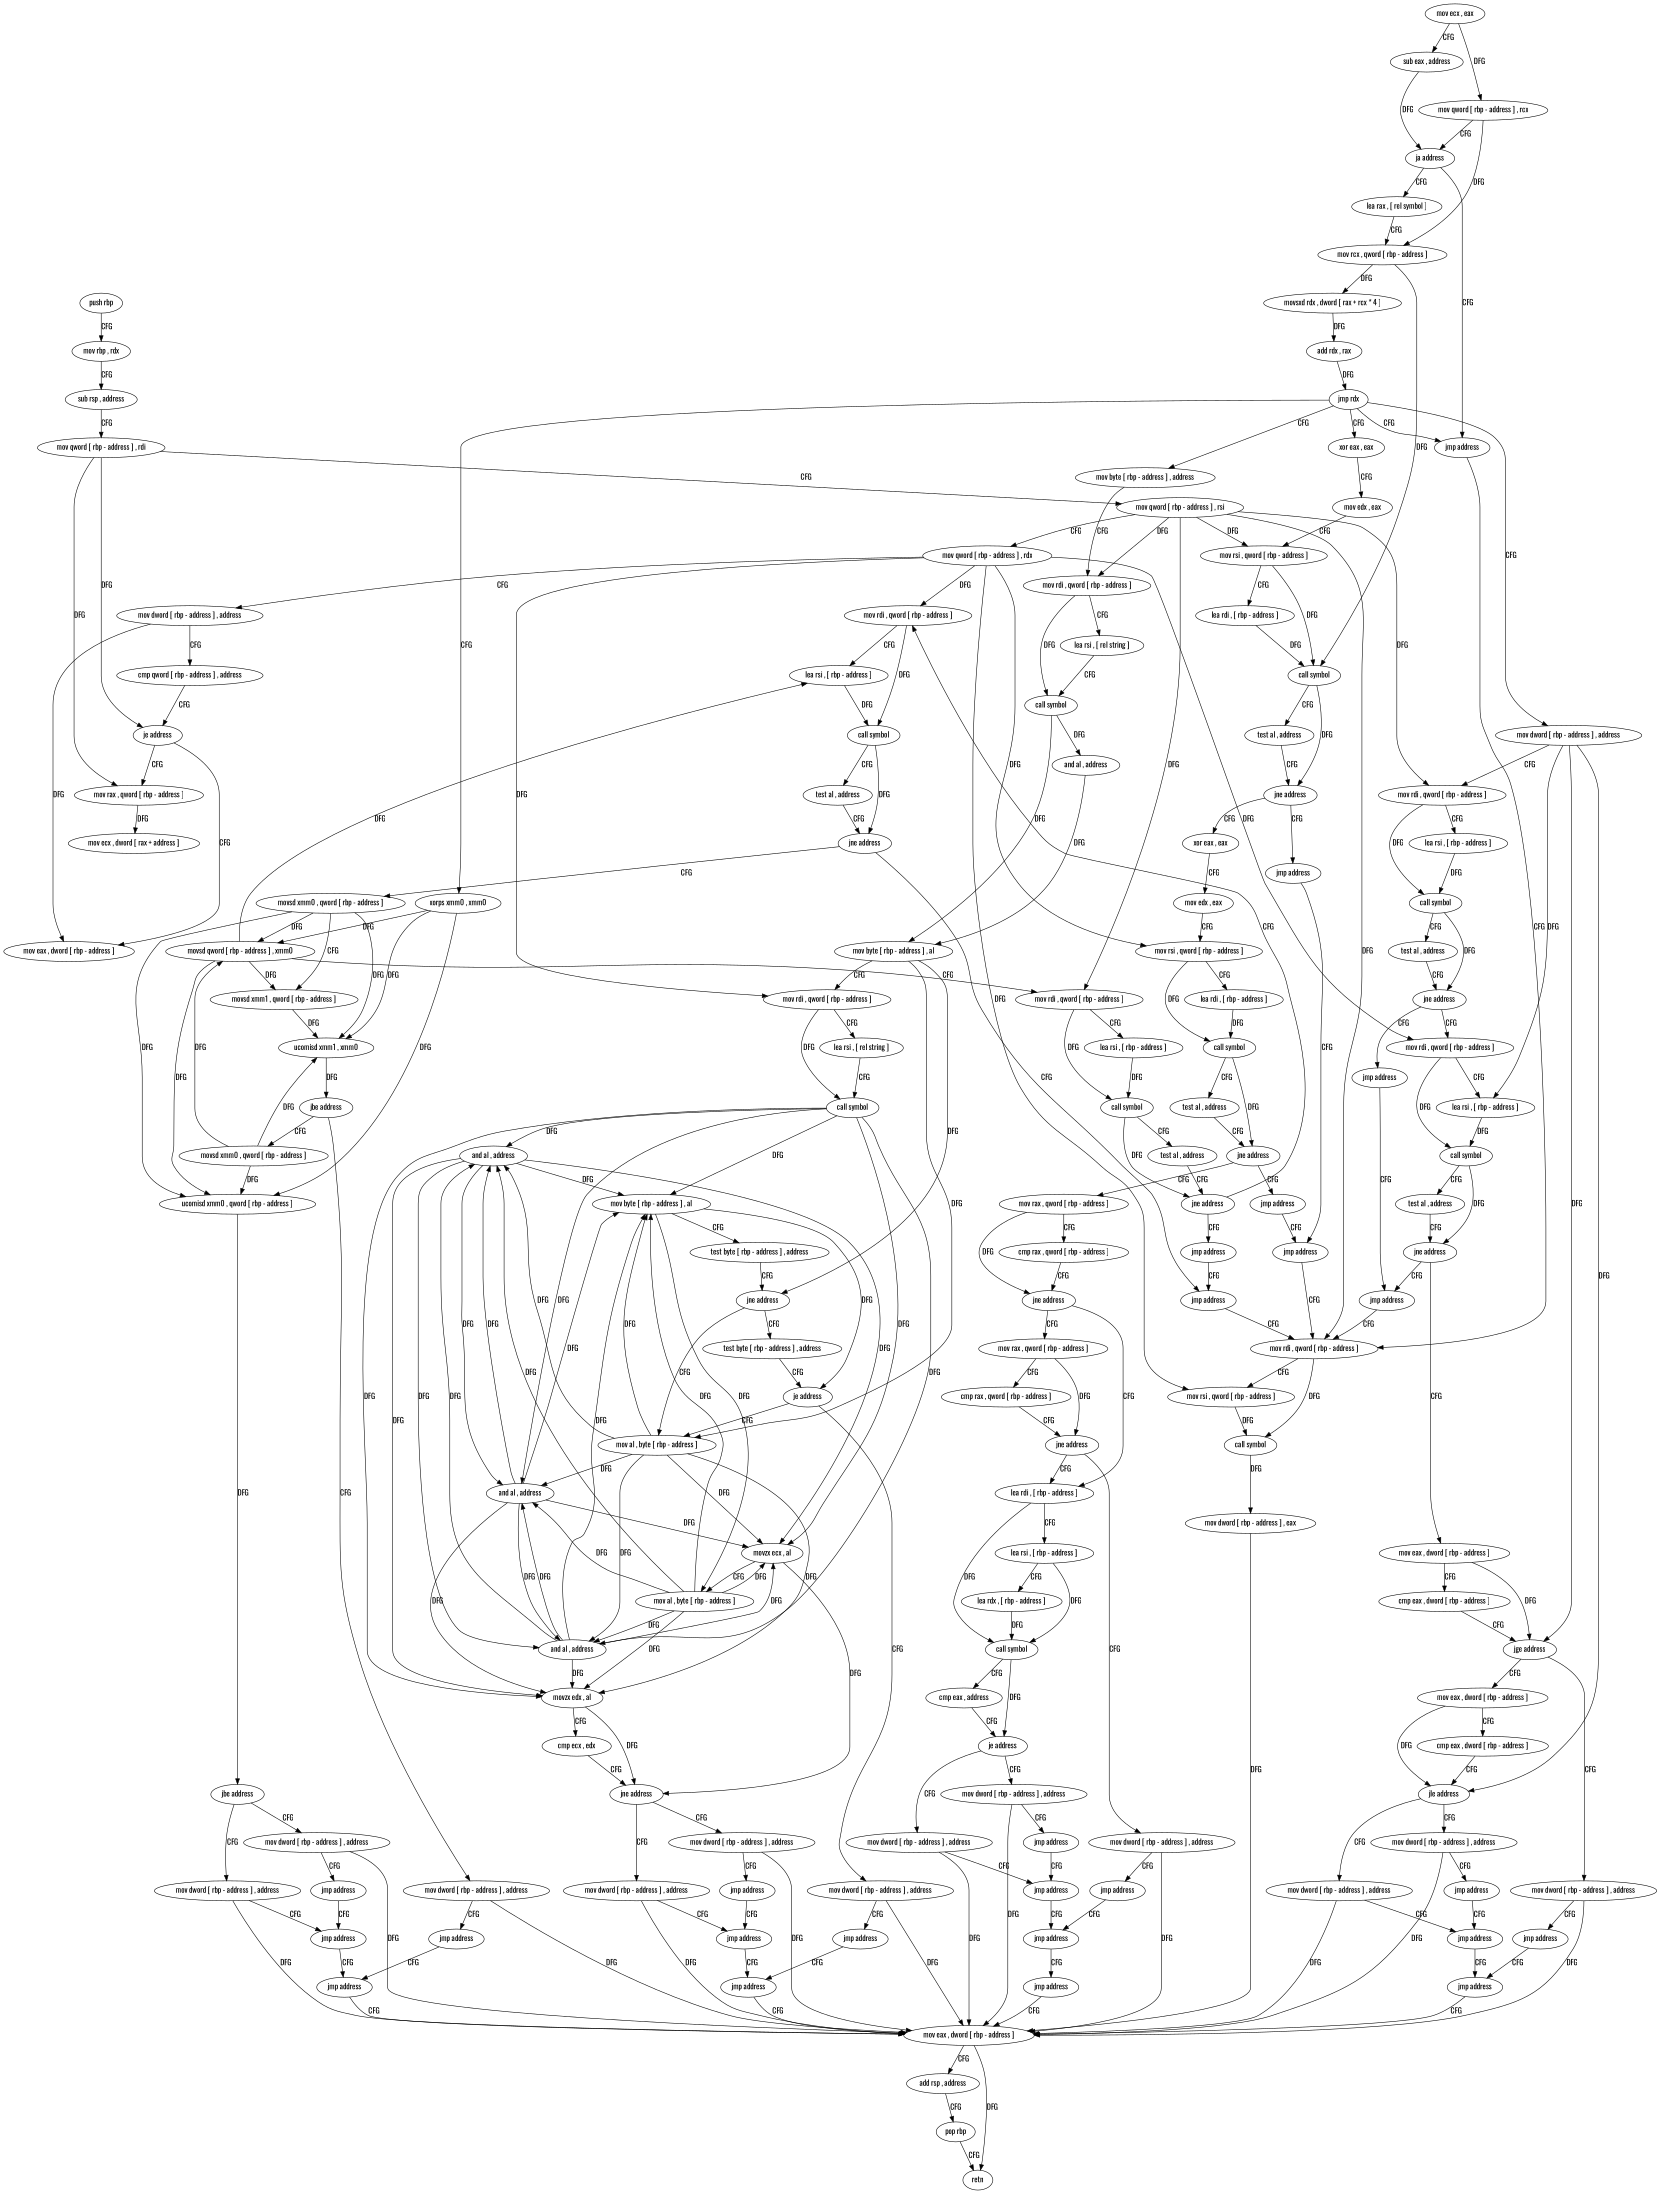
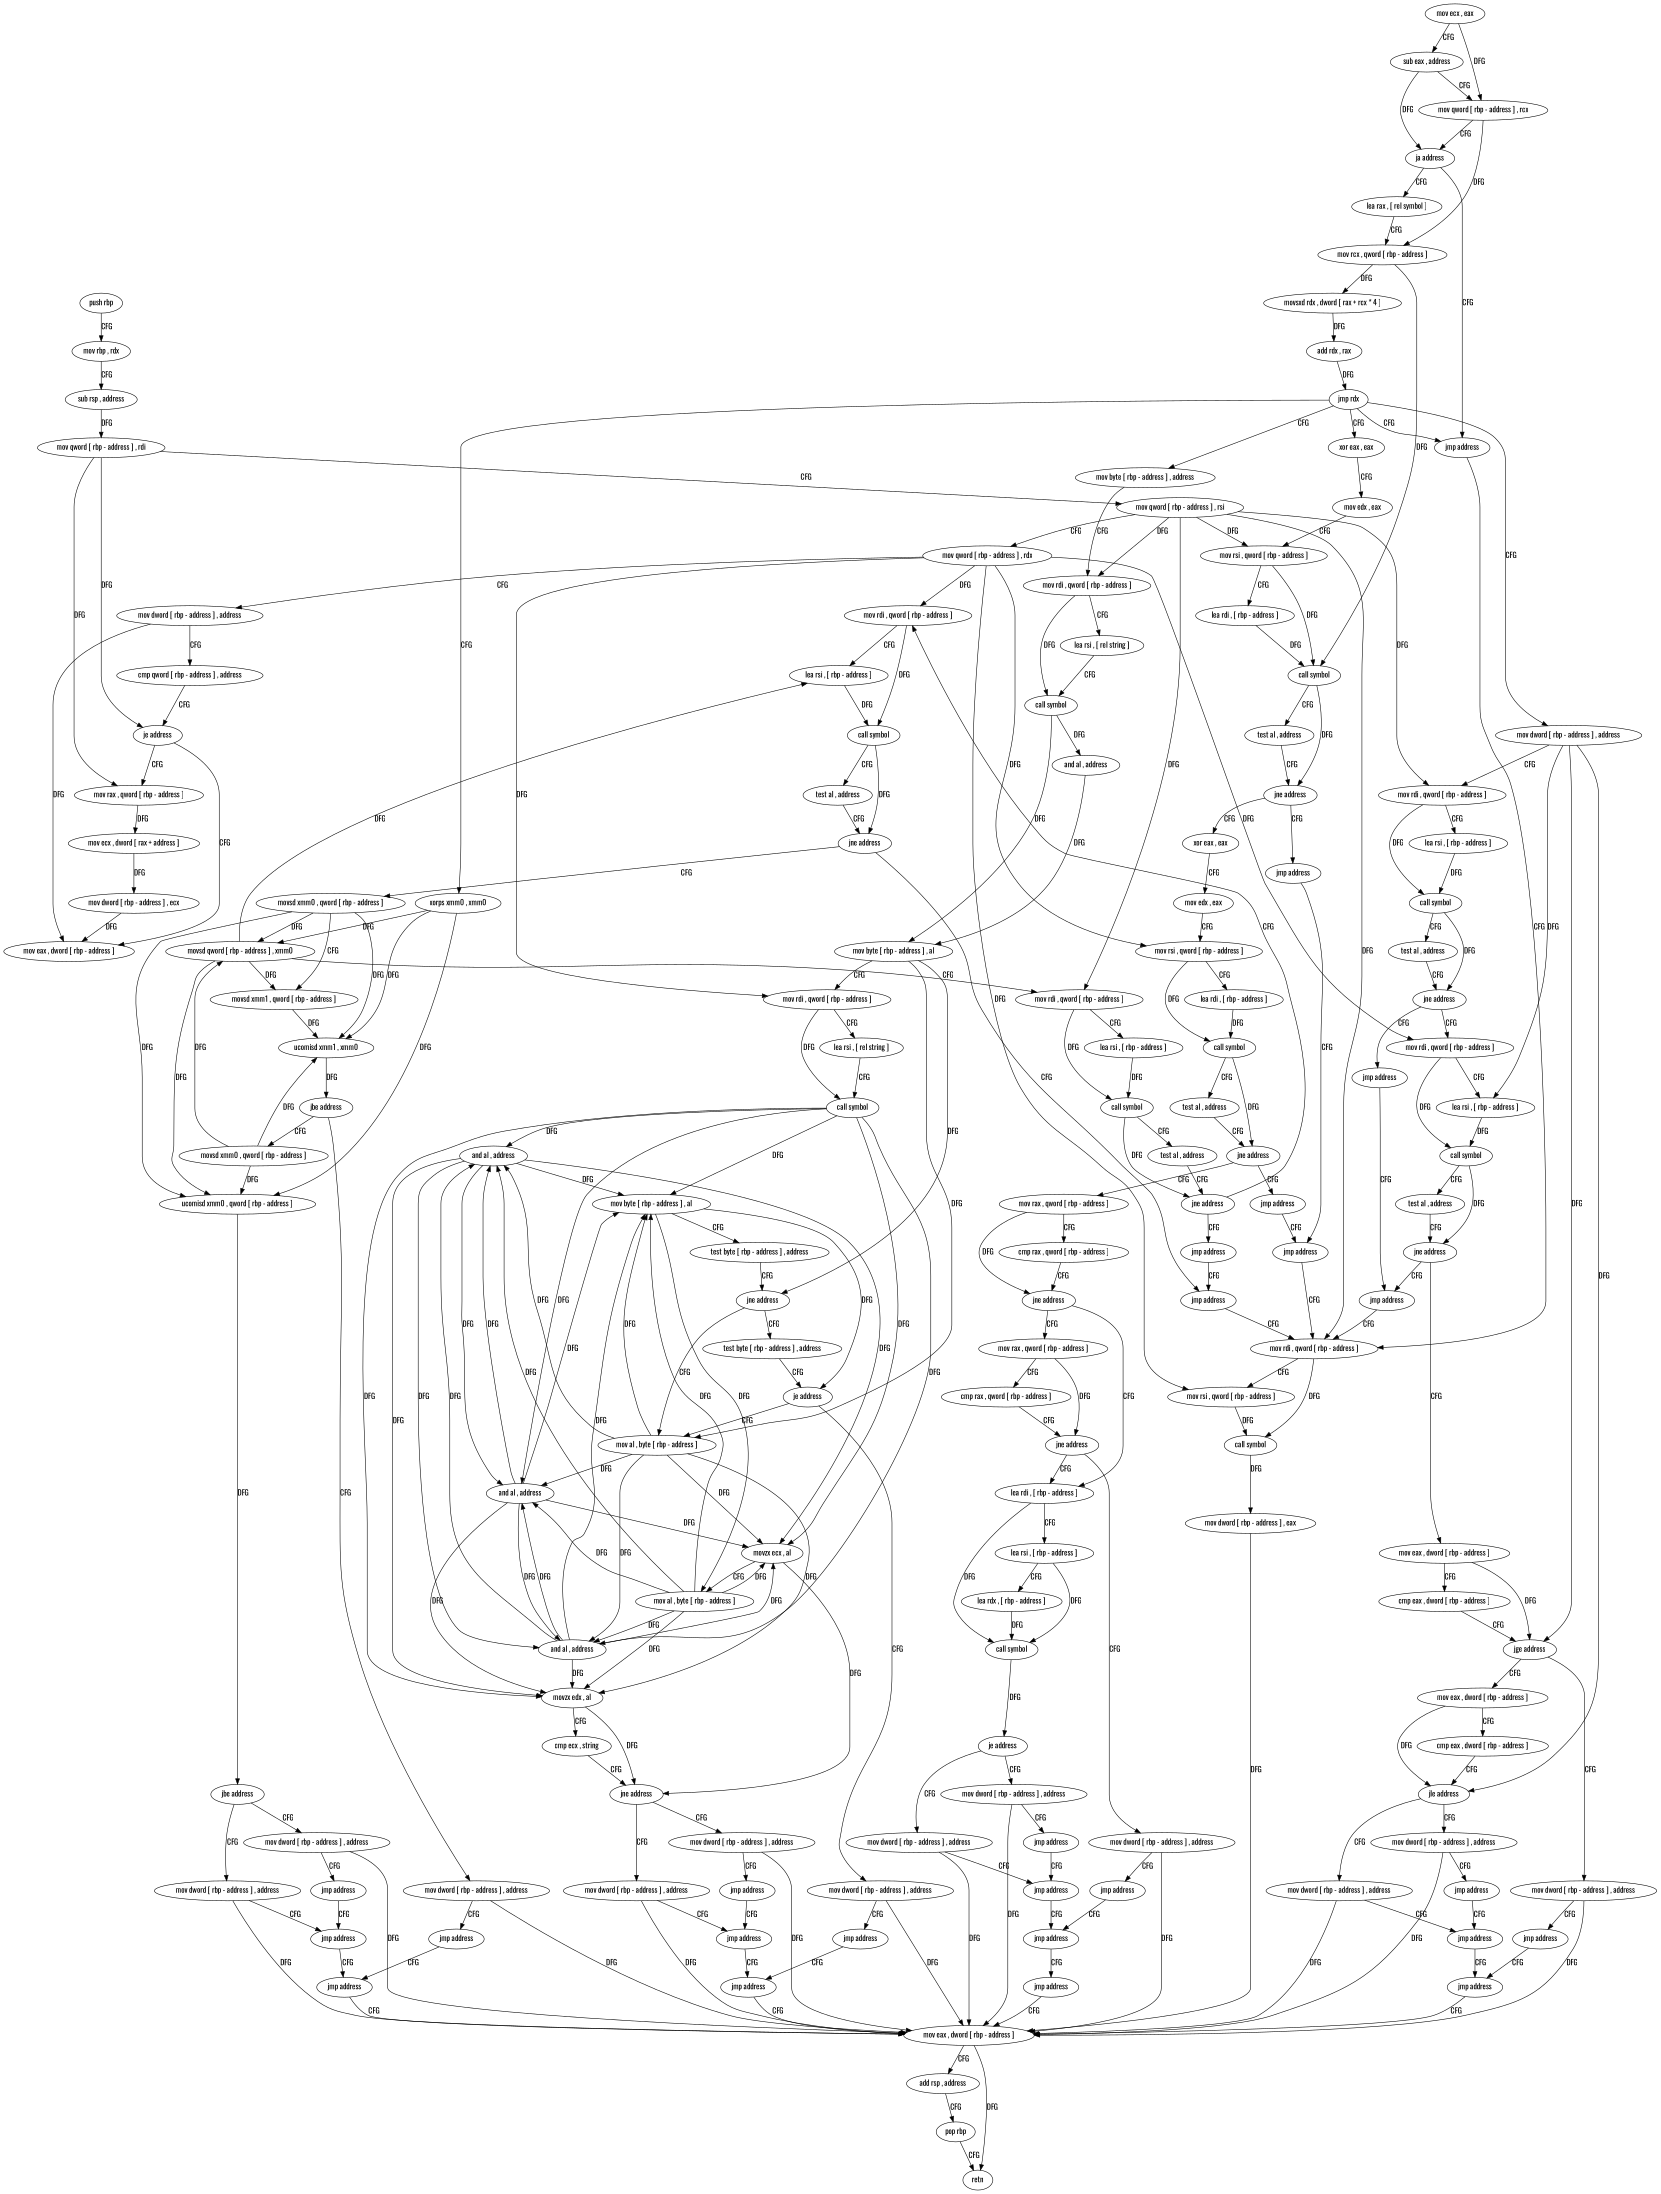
edge "sub eax , address" -> "mov qword [ rbp - address ] , rcx": added, label "CFG"
edge "sub rsp , address" -> "mov qword [ rbp - address ] , rdi": label "CFG" -> "DFG"
node "mov dword [ rbp - address ] , ecx": added
node "cmp eax , address": removed
node "cmp ecx , edx": label "cmp ecx , edx" -> "cmp ecx , string"
